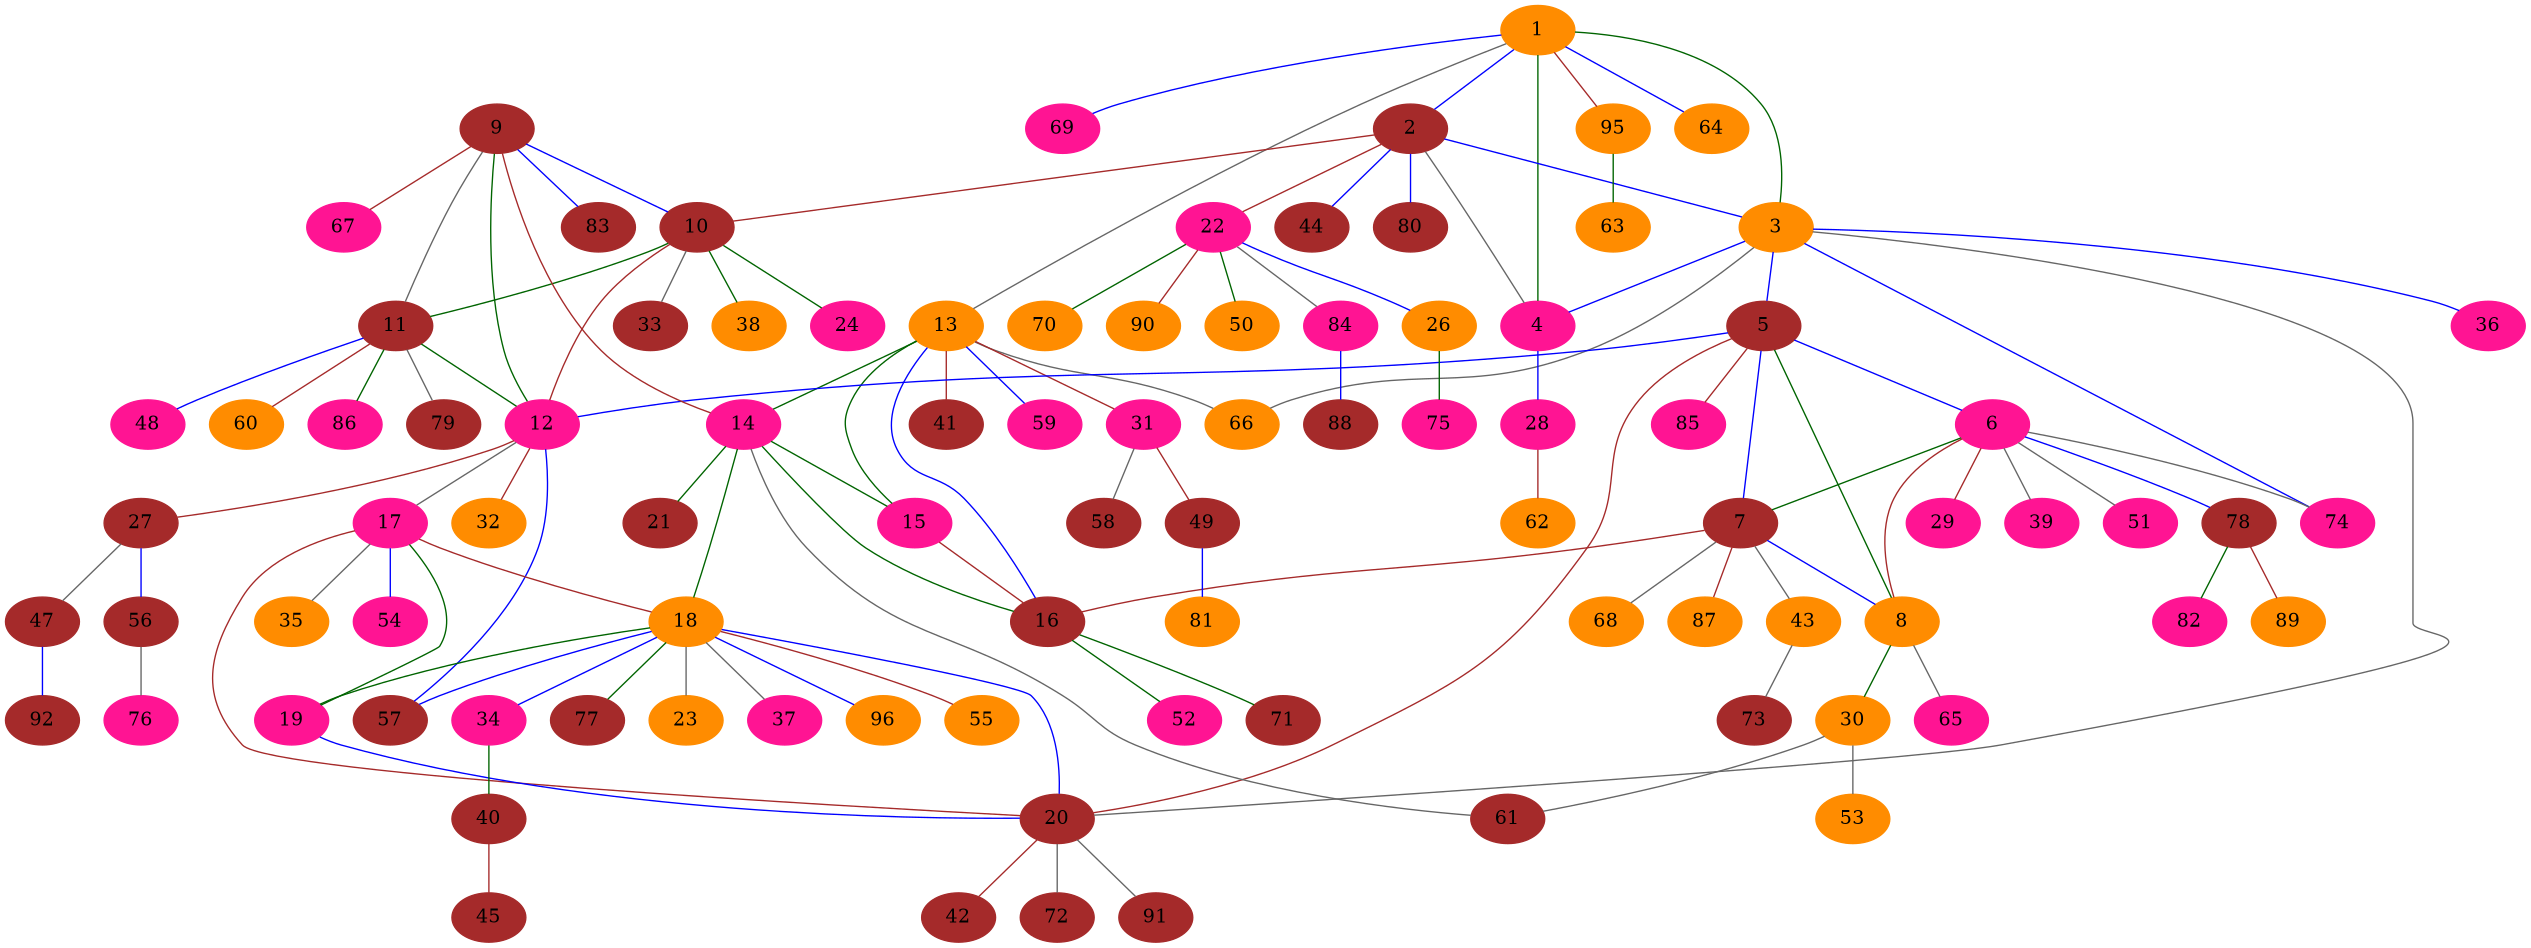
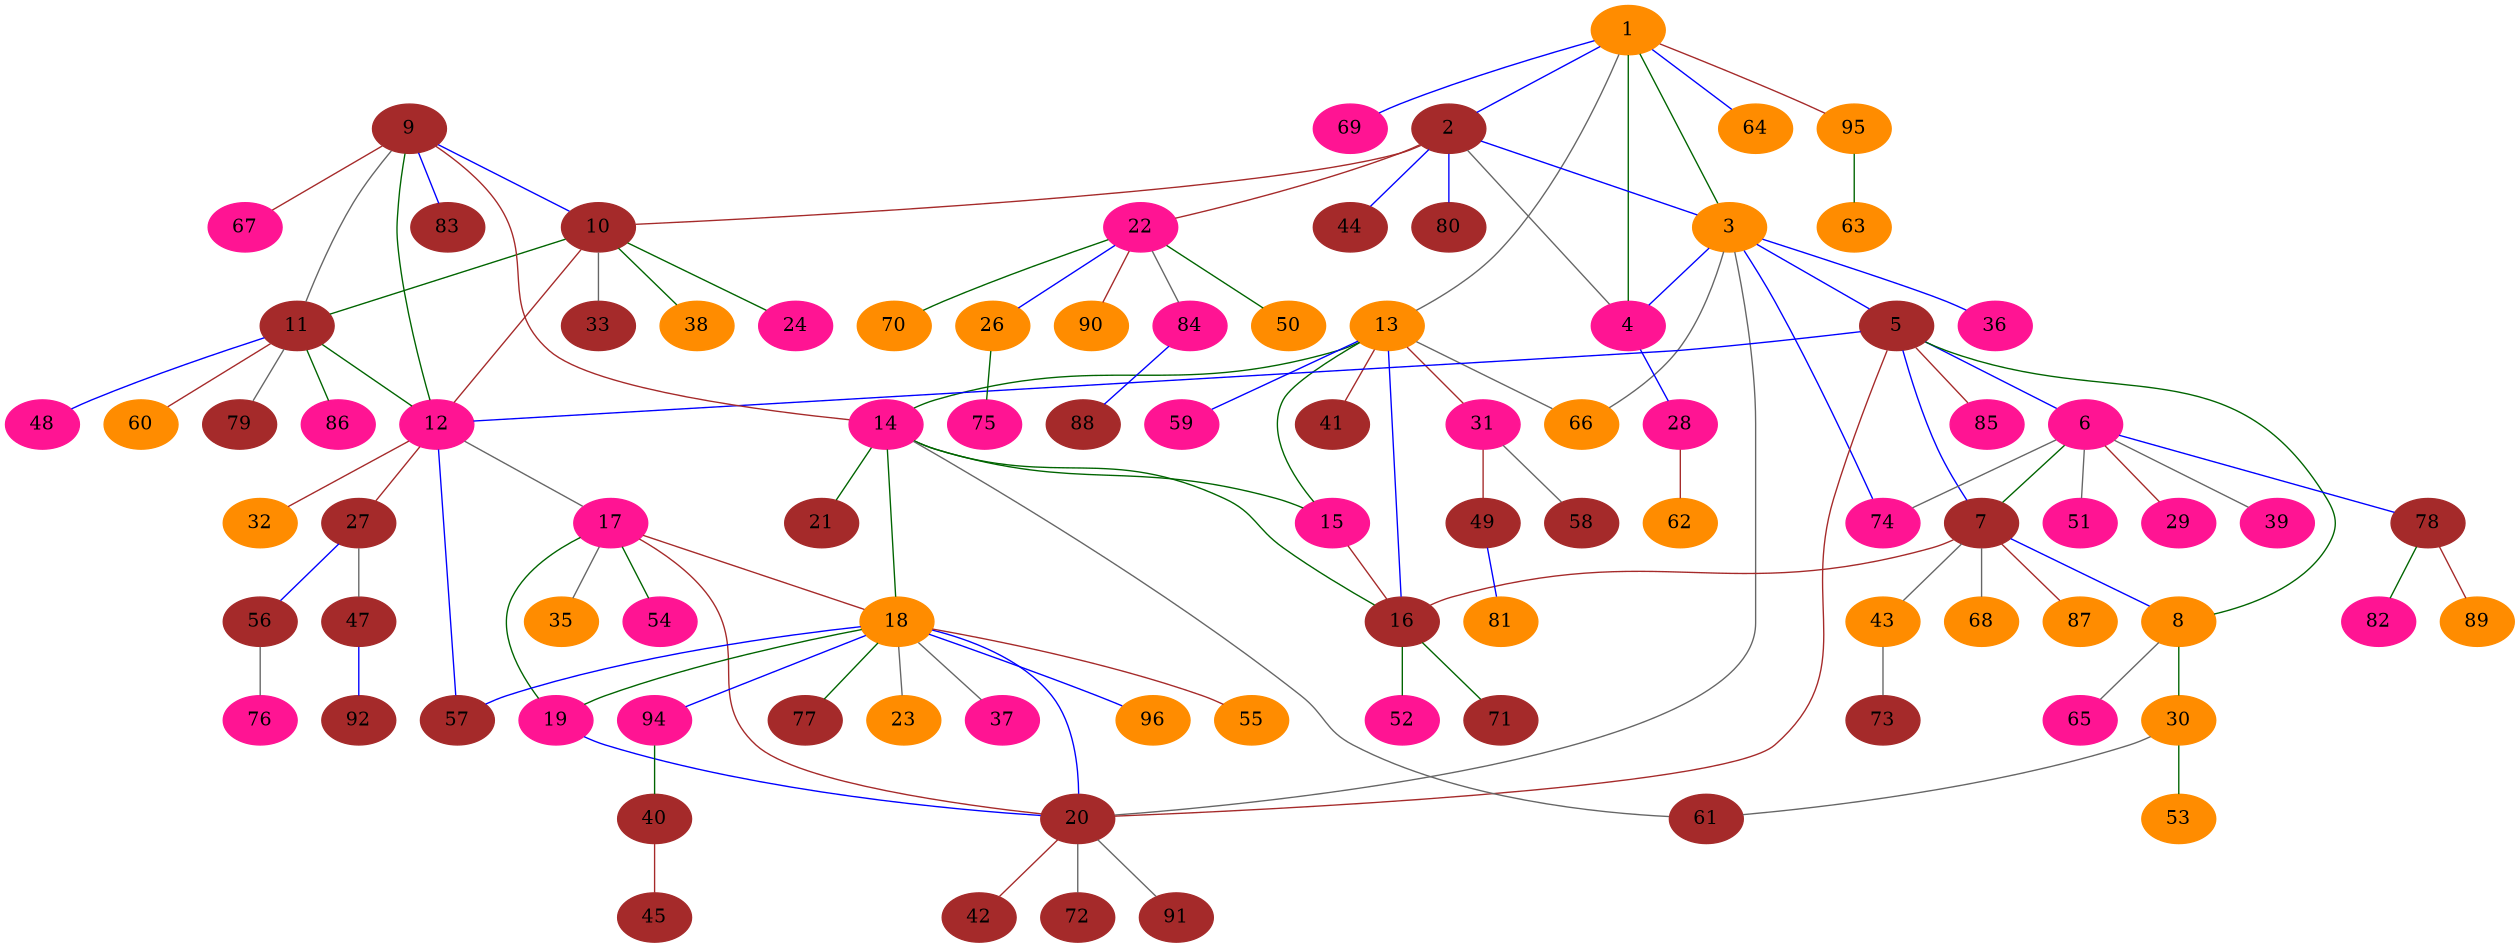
edge "6" -- "8": removed
edge "17" -- "54": color blue -> darkgreen
node "34": label "34" -> "94"
edge "30" -- "53": color gray40 -> darkgreen
